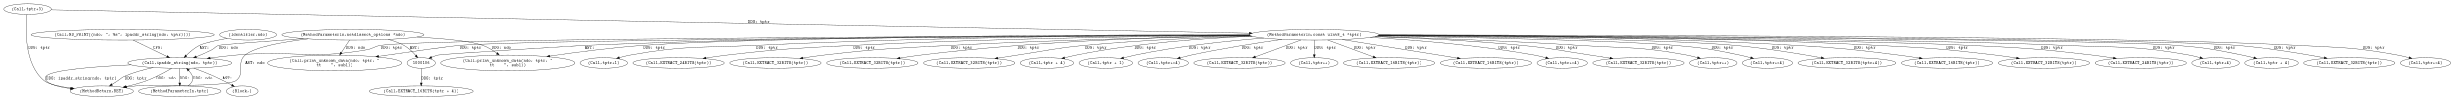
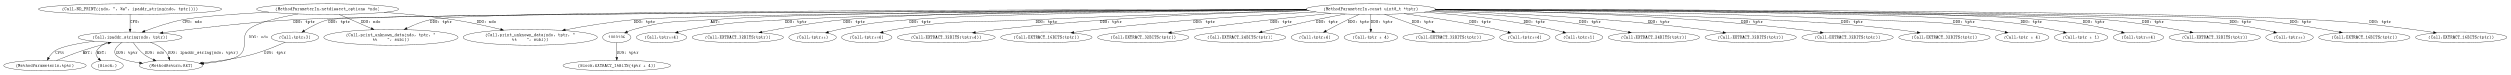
edge "(Call,tptr+3)" -> "(MethodParameterIn,const uint8_t *tptr)": reversed
node "(Identifier,ndo)": removed
edge "(MethodParameterIn,netdissect_options *ndo)" -> "1000106": removed, label "AST:"
edge "(MethodParameterIn,netdissect_options *ndo)" -> "(Call,ipaddr_string(ndo, tptr))": label "DDG: ndo" -> "CFG: ndo"
edge "(MethodParameterIn,netdissect_options *ndo)" -> "(MethodReturn,RET)": label "AST: ndo" -> "DDG: ndo"
edge "(Call,ipaddr_string(ndo, tptr))" -> "(MethodParameterIn,tptr)": label "DDG: " -> "CFG: "
edge "(MethodParameterIn,tptr)" -> "(Call,ipaddr_string(ndo, tptr))": label "DDG: ndo" -> "AST: "
node "(Call,EXTRACT_16BITS(tptr + 4))": label "(Call,EXTRACT_16BITS(tptr + 4))" -> "(Block,EXTRACT_16BITS(tptr + 4))"
